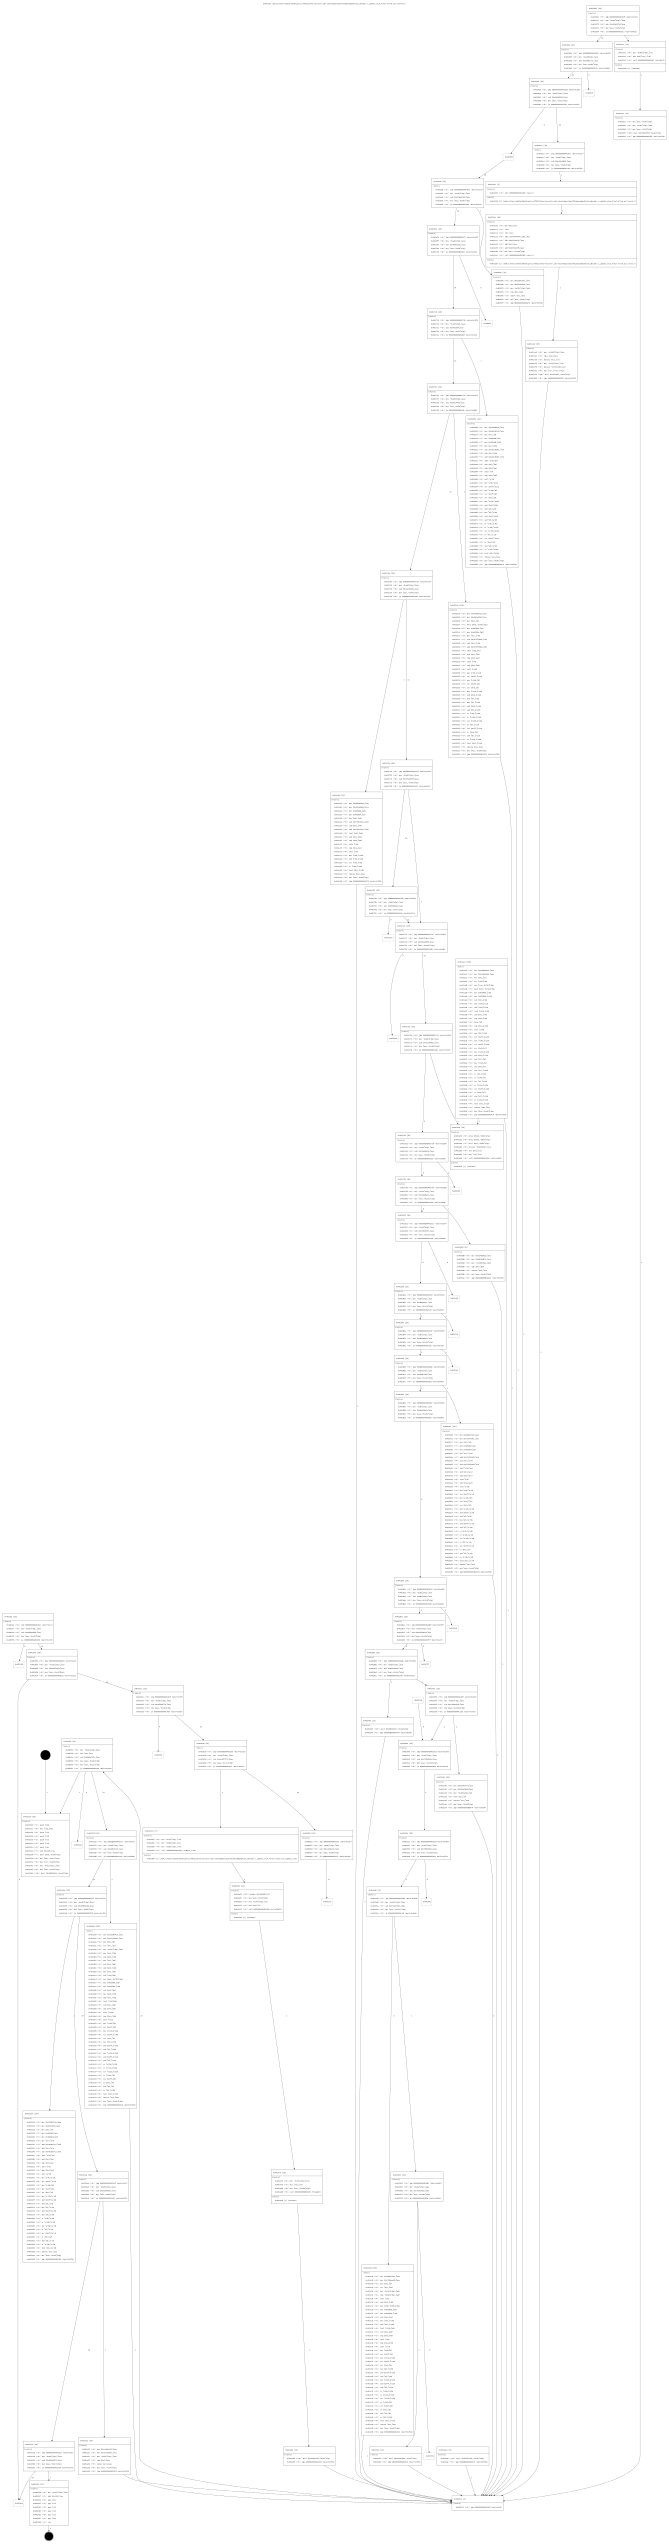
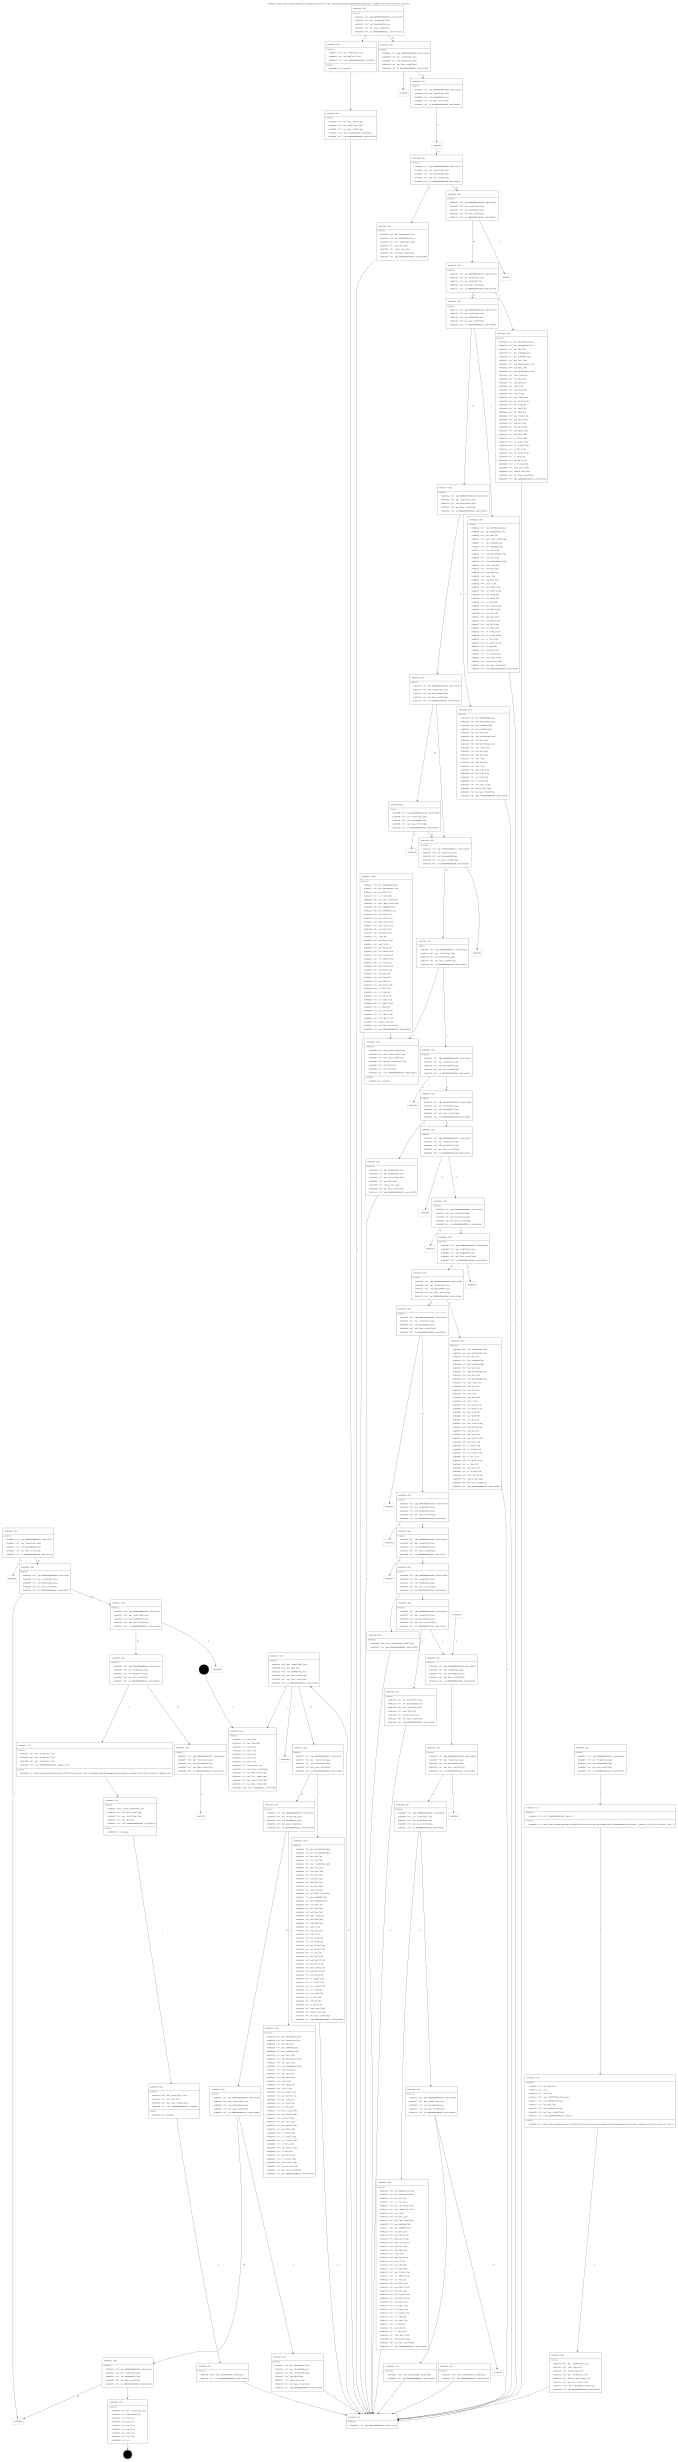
edge "0x4016a6 [28]" -> "0x4016c2 [28]": removed, label "16"
node "0x402085": added
